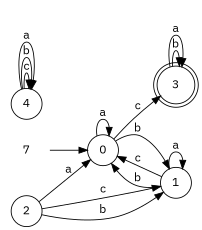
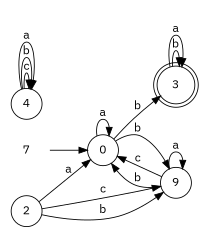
edge "0" -> "3": label "c" -> "b"
node "1": label "1" -> "9"
